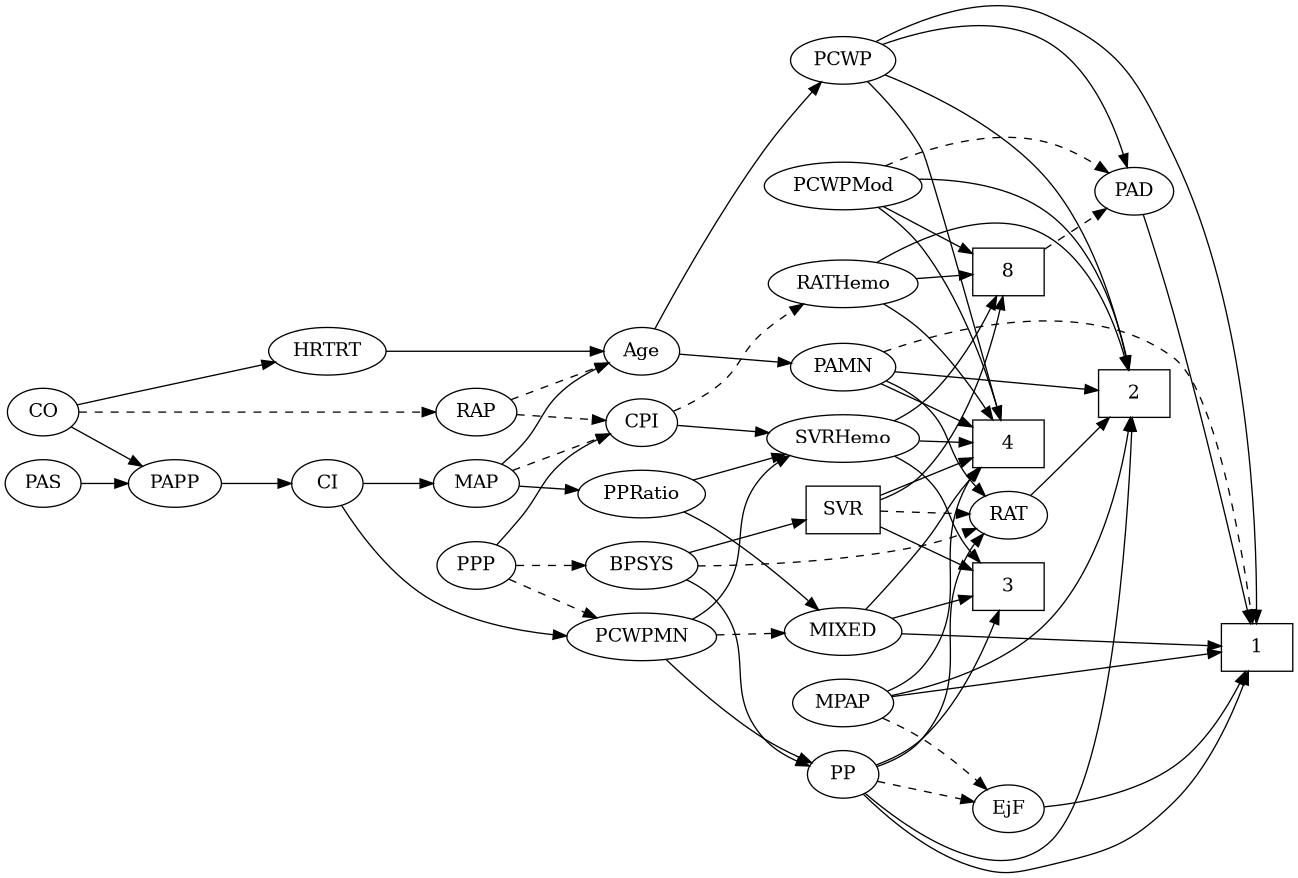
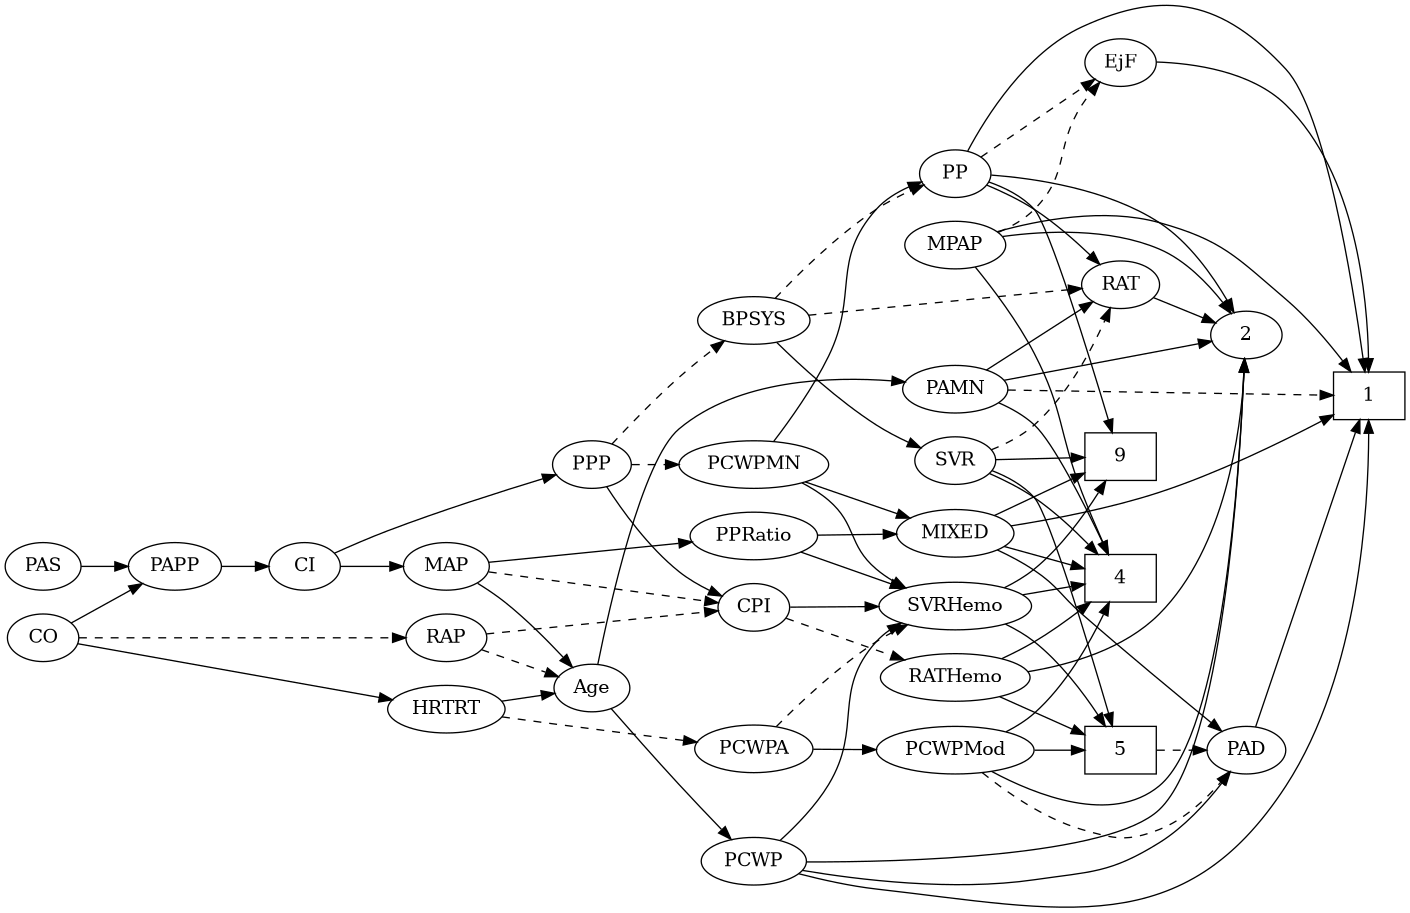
edge "PCWP" -> "4": now "PCWP" -> "SVRHemo"
node "8": label "8" -> "5"
node "2": shape box -> ellipse
node "SVR": shape box -> ellipse
node "3": label "3" -> "9"
edge "CI" -> "PCWPMN": now "CI" -> "PPP"
edge "PCWPMN" -> "MIXED": style dashed -> solid
edge "MIXED" -> "PAD": added
edge "BPSYS" -> "PP": style solid -> dashed
node "PCWPA": added
